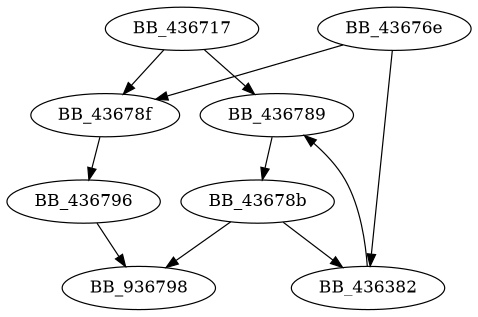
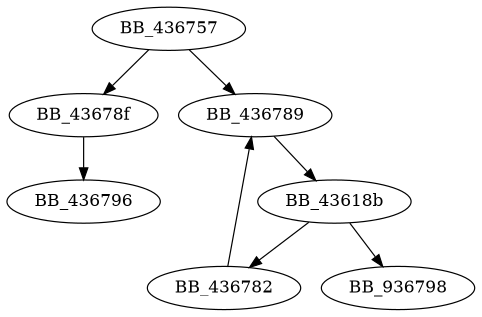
node "BB_436717": label "BB_436717" -> "BB_436757"
node "BB_43676e": removed
node "BB_43678b": label "BB_43678b" -> "BB_43618b"
edge "BB_436796" -> "BB_936798": removed
node "BB_436382": label "BB_436382" -> "BB_436782"
